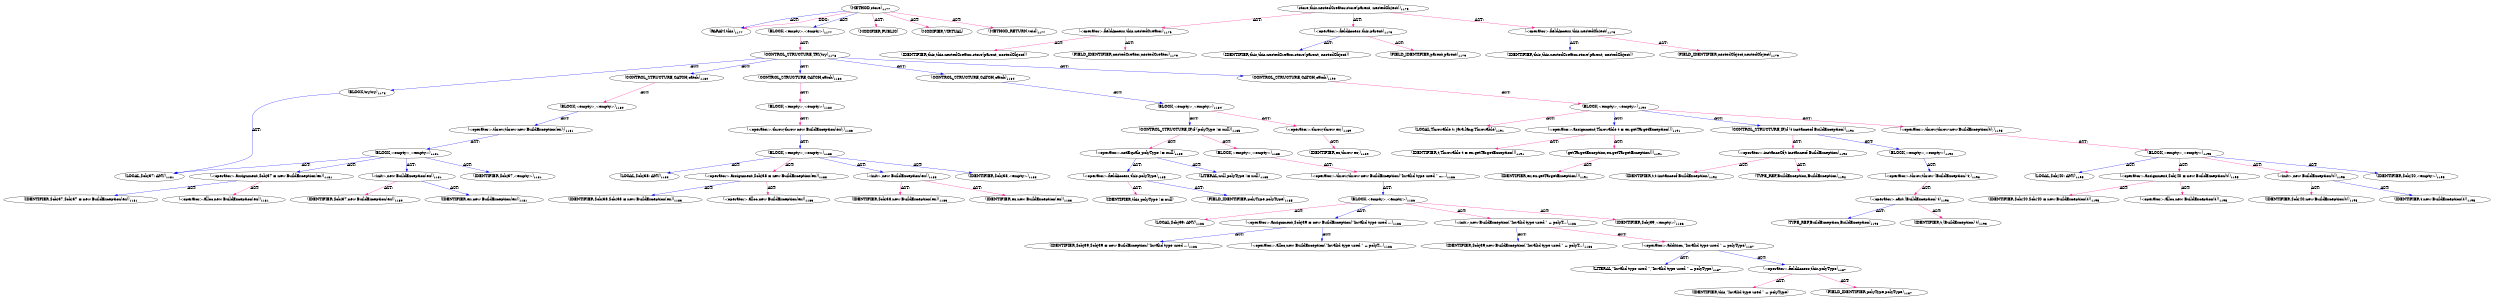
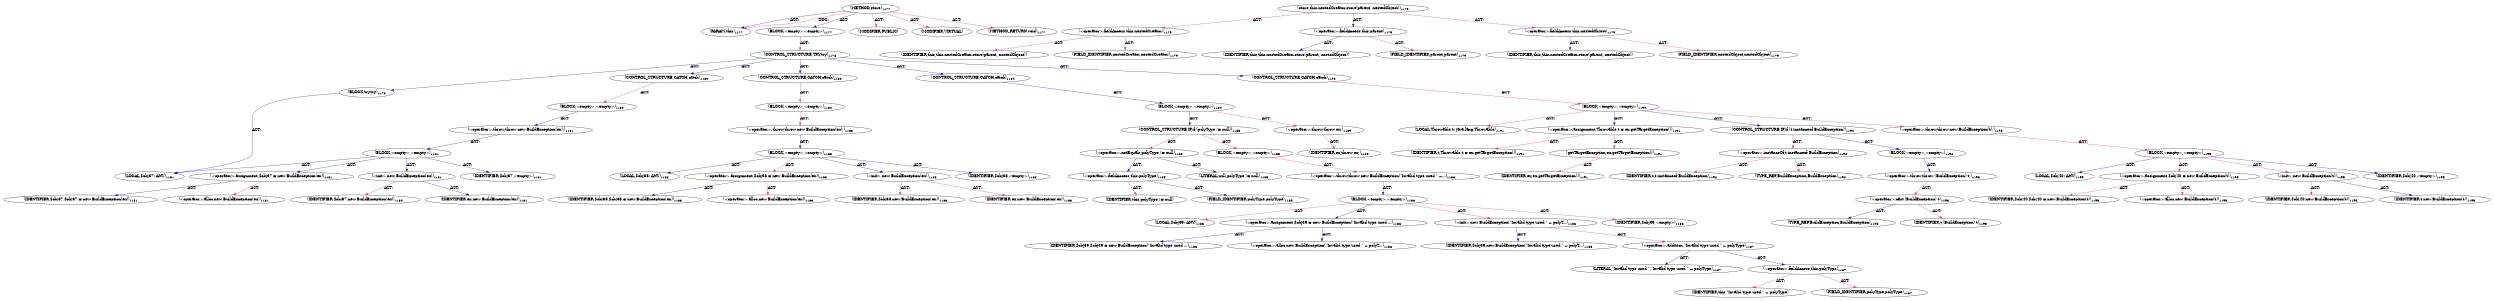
edge "(store,this.nestedCreator.store(parent, nestedObject))" -> "(<operator>.fieldAccess,this.parent)": color deeppink -> blue
